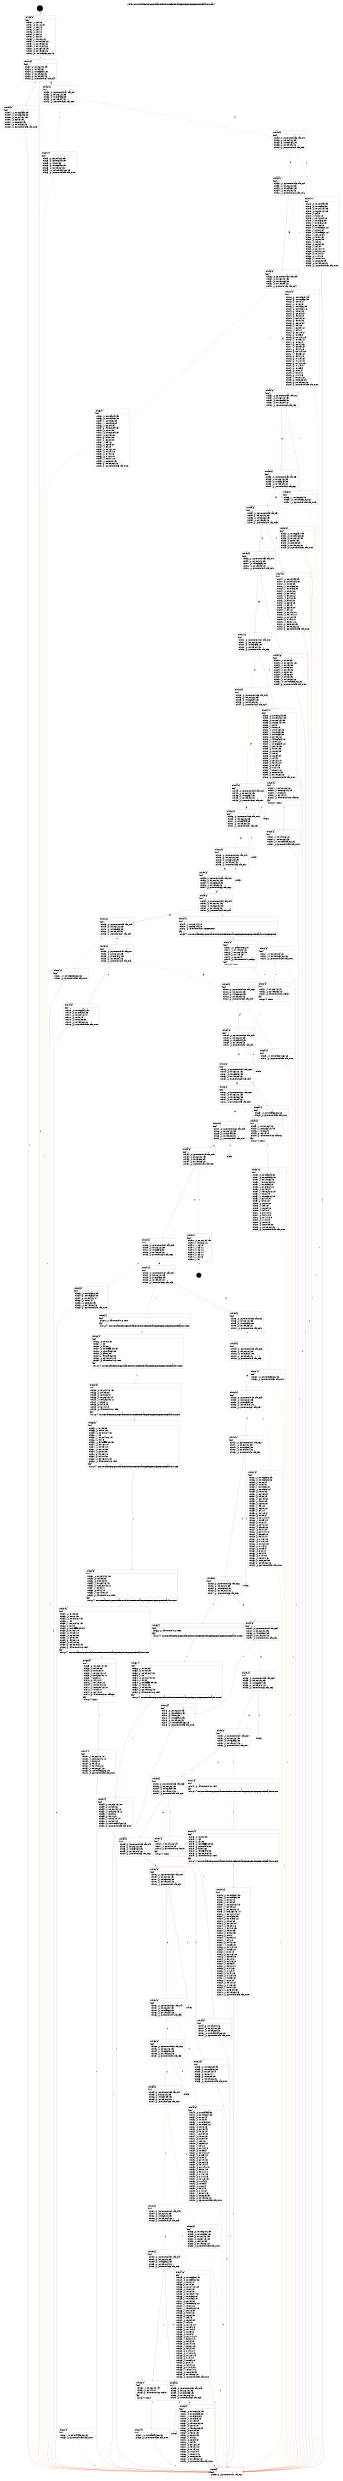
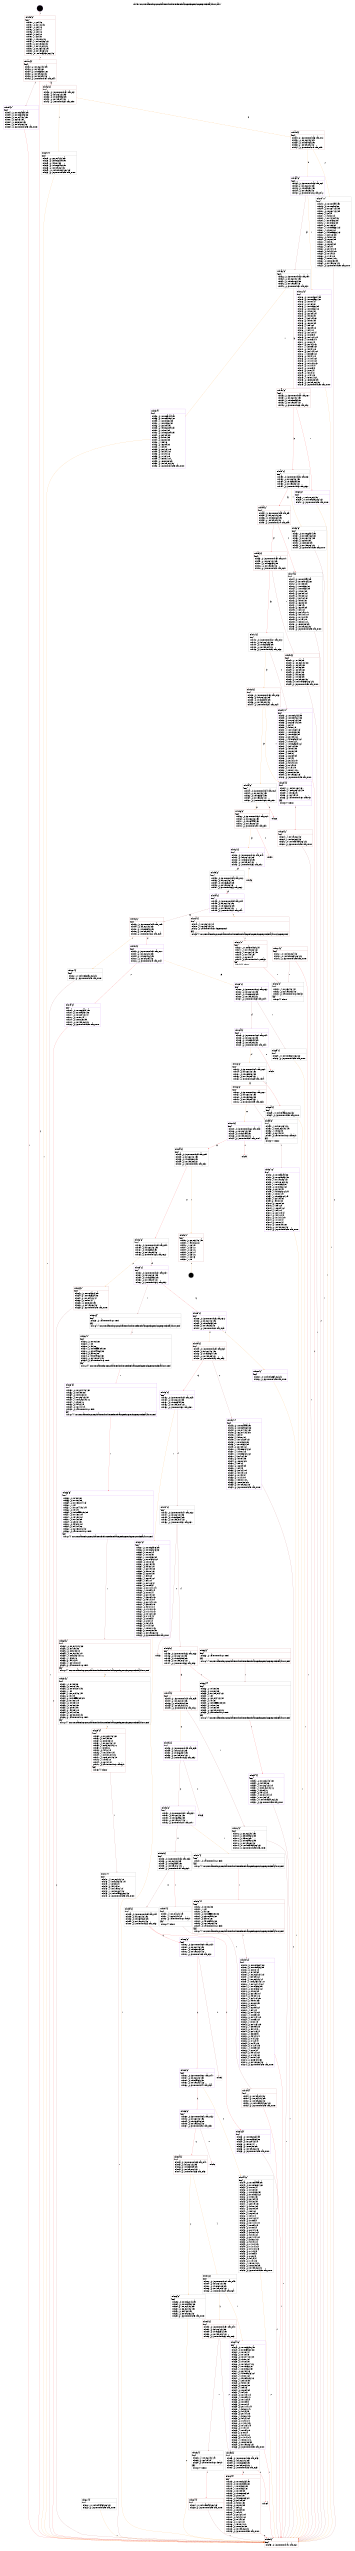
node "0x4024d3 [114]": added
edge "0x401d5e [28]" -> "0x402563 [5]": now "0x401d5e [28]" -> "0x402568 [44]"
